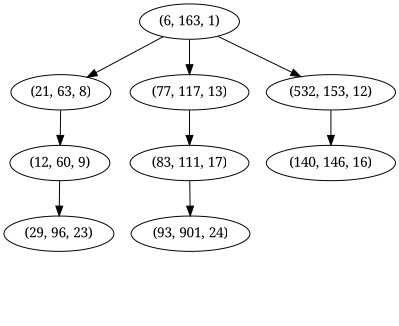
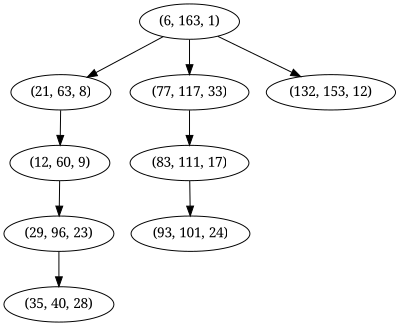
node "(77, 117, 13)": label "(77, 117, 13)" -> "(77, 117, 33)"
node "(532, 153, 12)": label "(532, 153, 12)" -> "(132, 153, 12)"
node "(140, 146, 16)": removed
node "(93, 901, 24)": label "(93, 901, 24)" -> "(93, 101, 24)"
node "(35, 40, 28)": added
